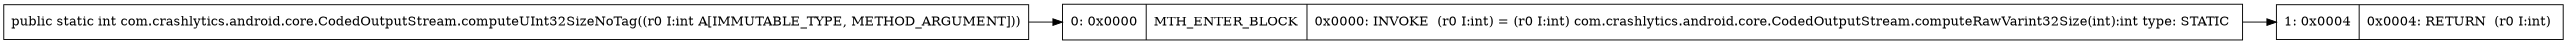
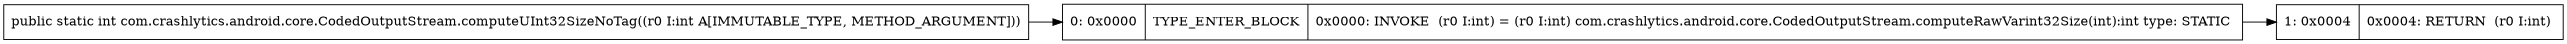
node "0: 0x0000": text "MTH_ENTER_BLOCK" -> "TYPE_ENTER_BLOCK"
